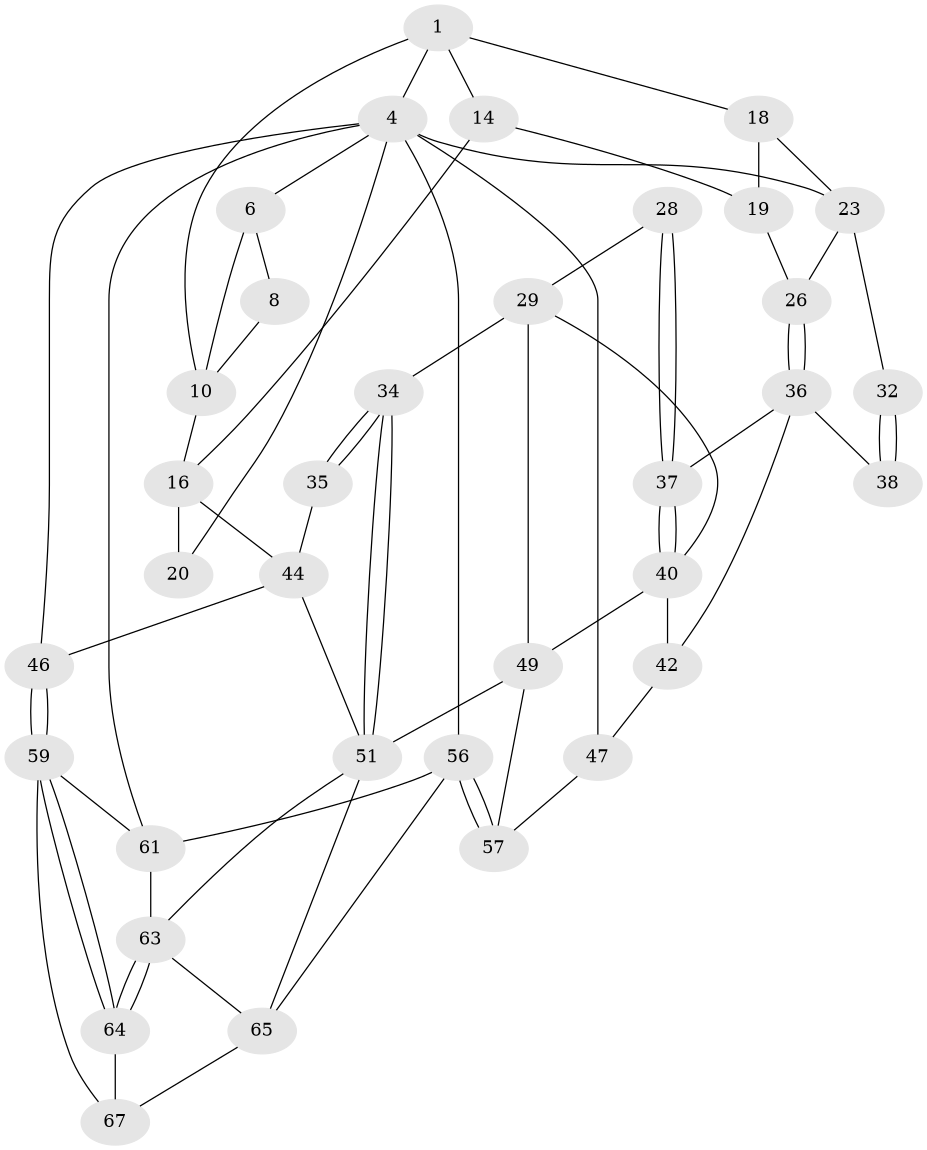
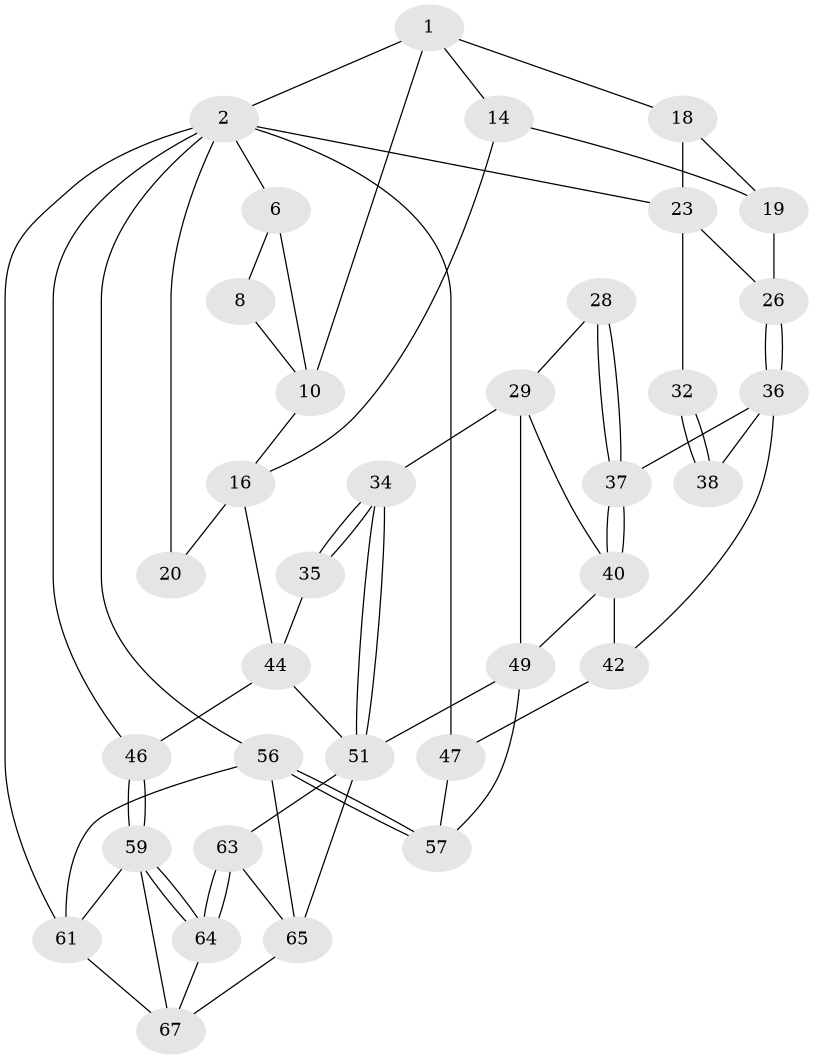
node "4": label "4" -> "2"
edge "61" -- "63": now "61" -- "67"
